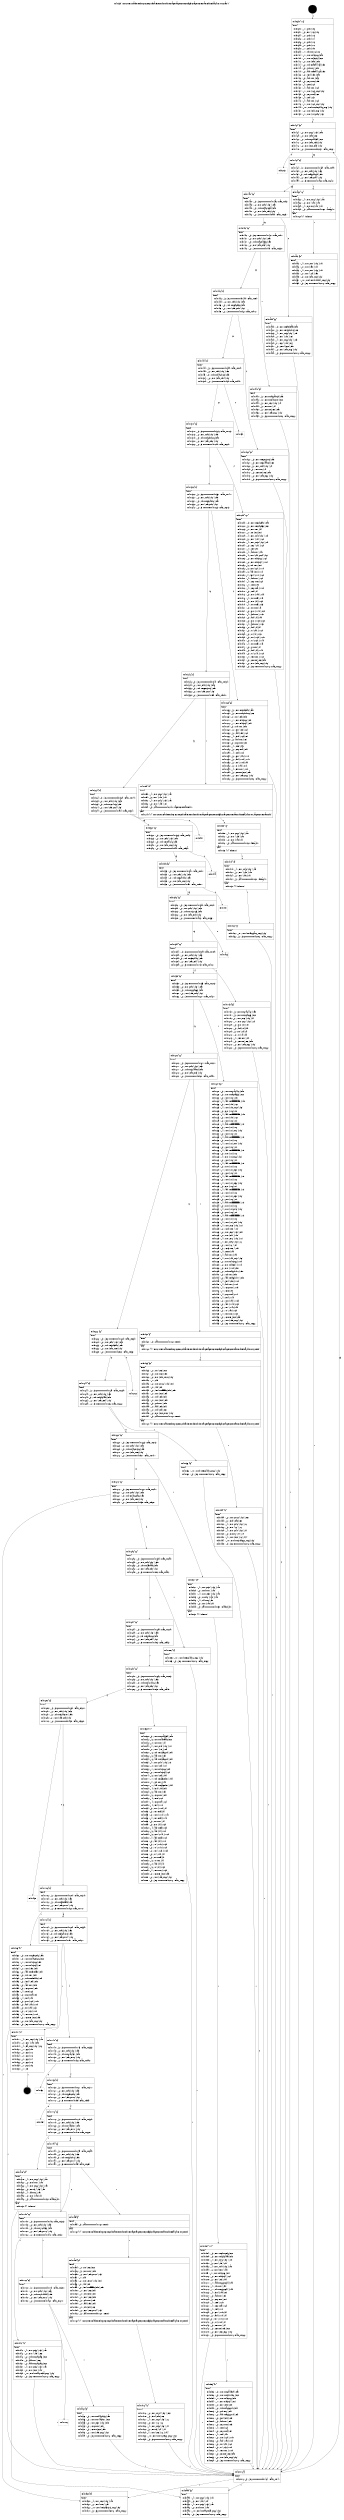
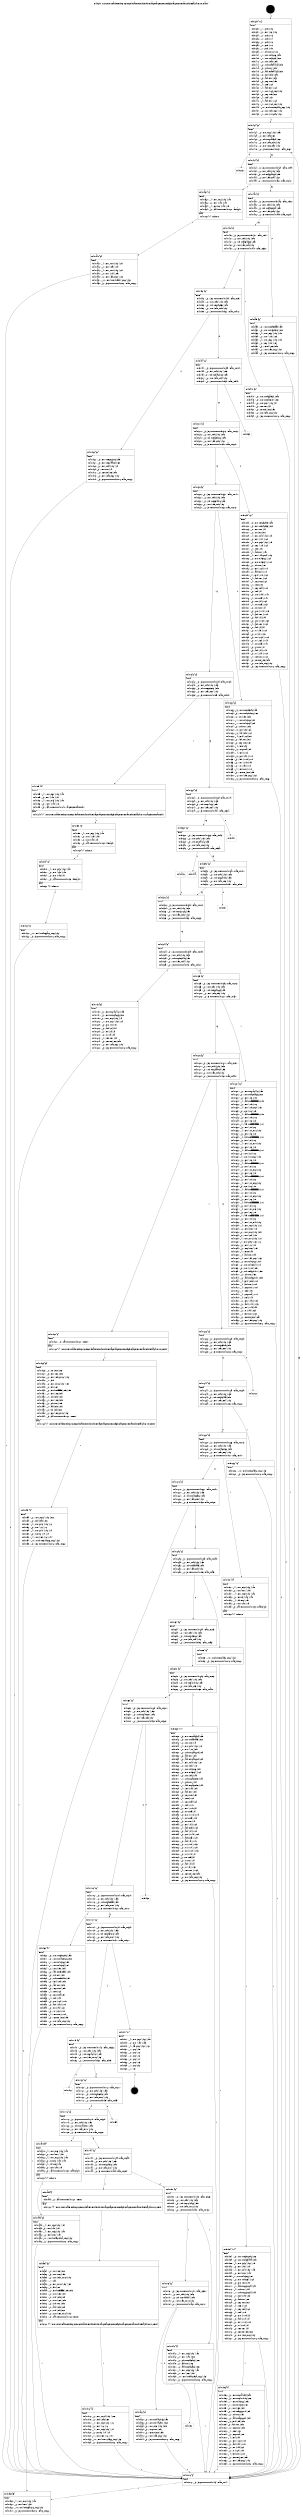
edge "0x4015b8 [28]" -> "0x401a23": reversed
edge "0x402076 [5]" -> "0x401a9b [32]": reversed
